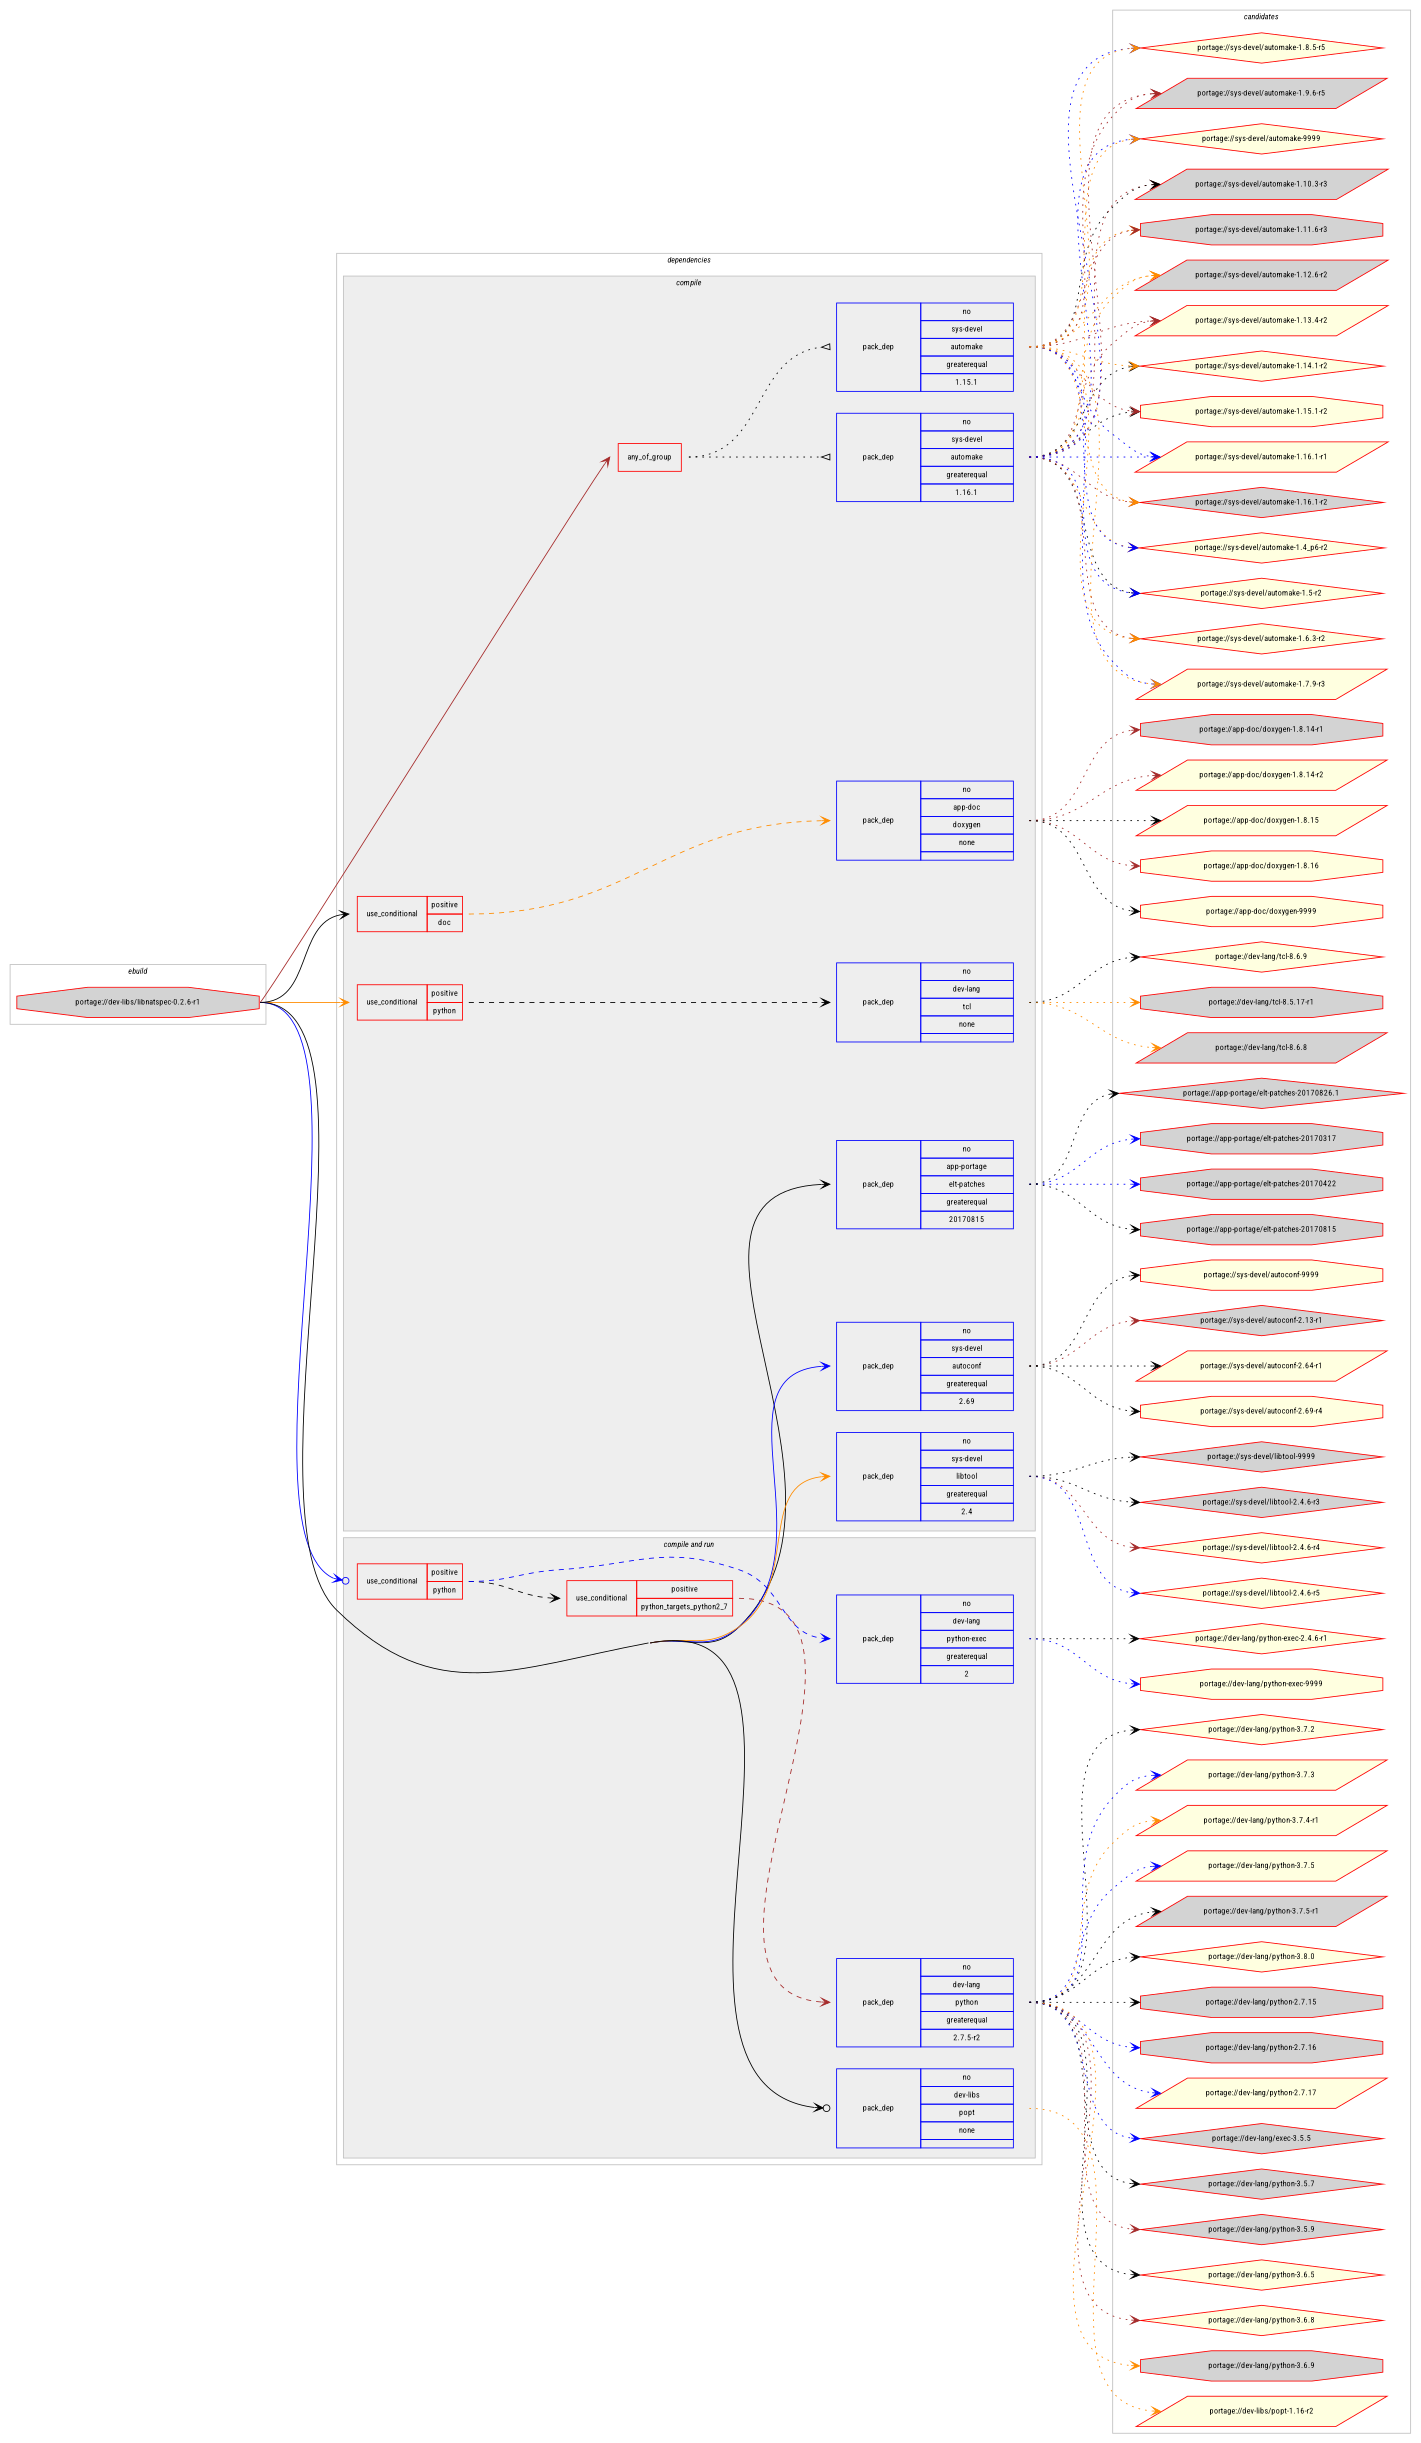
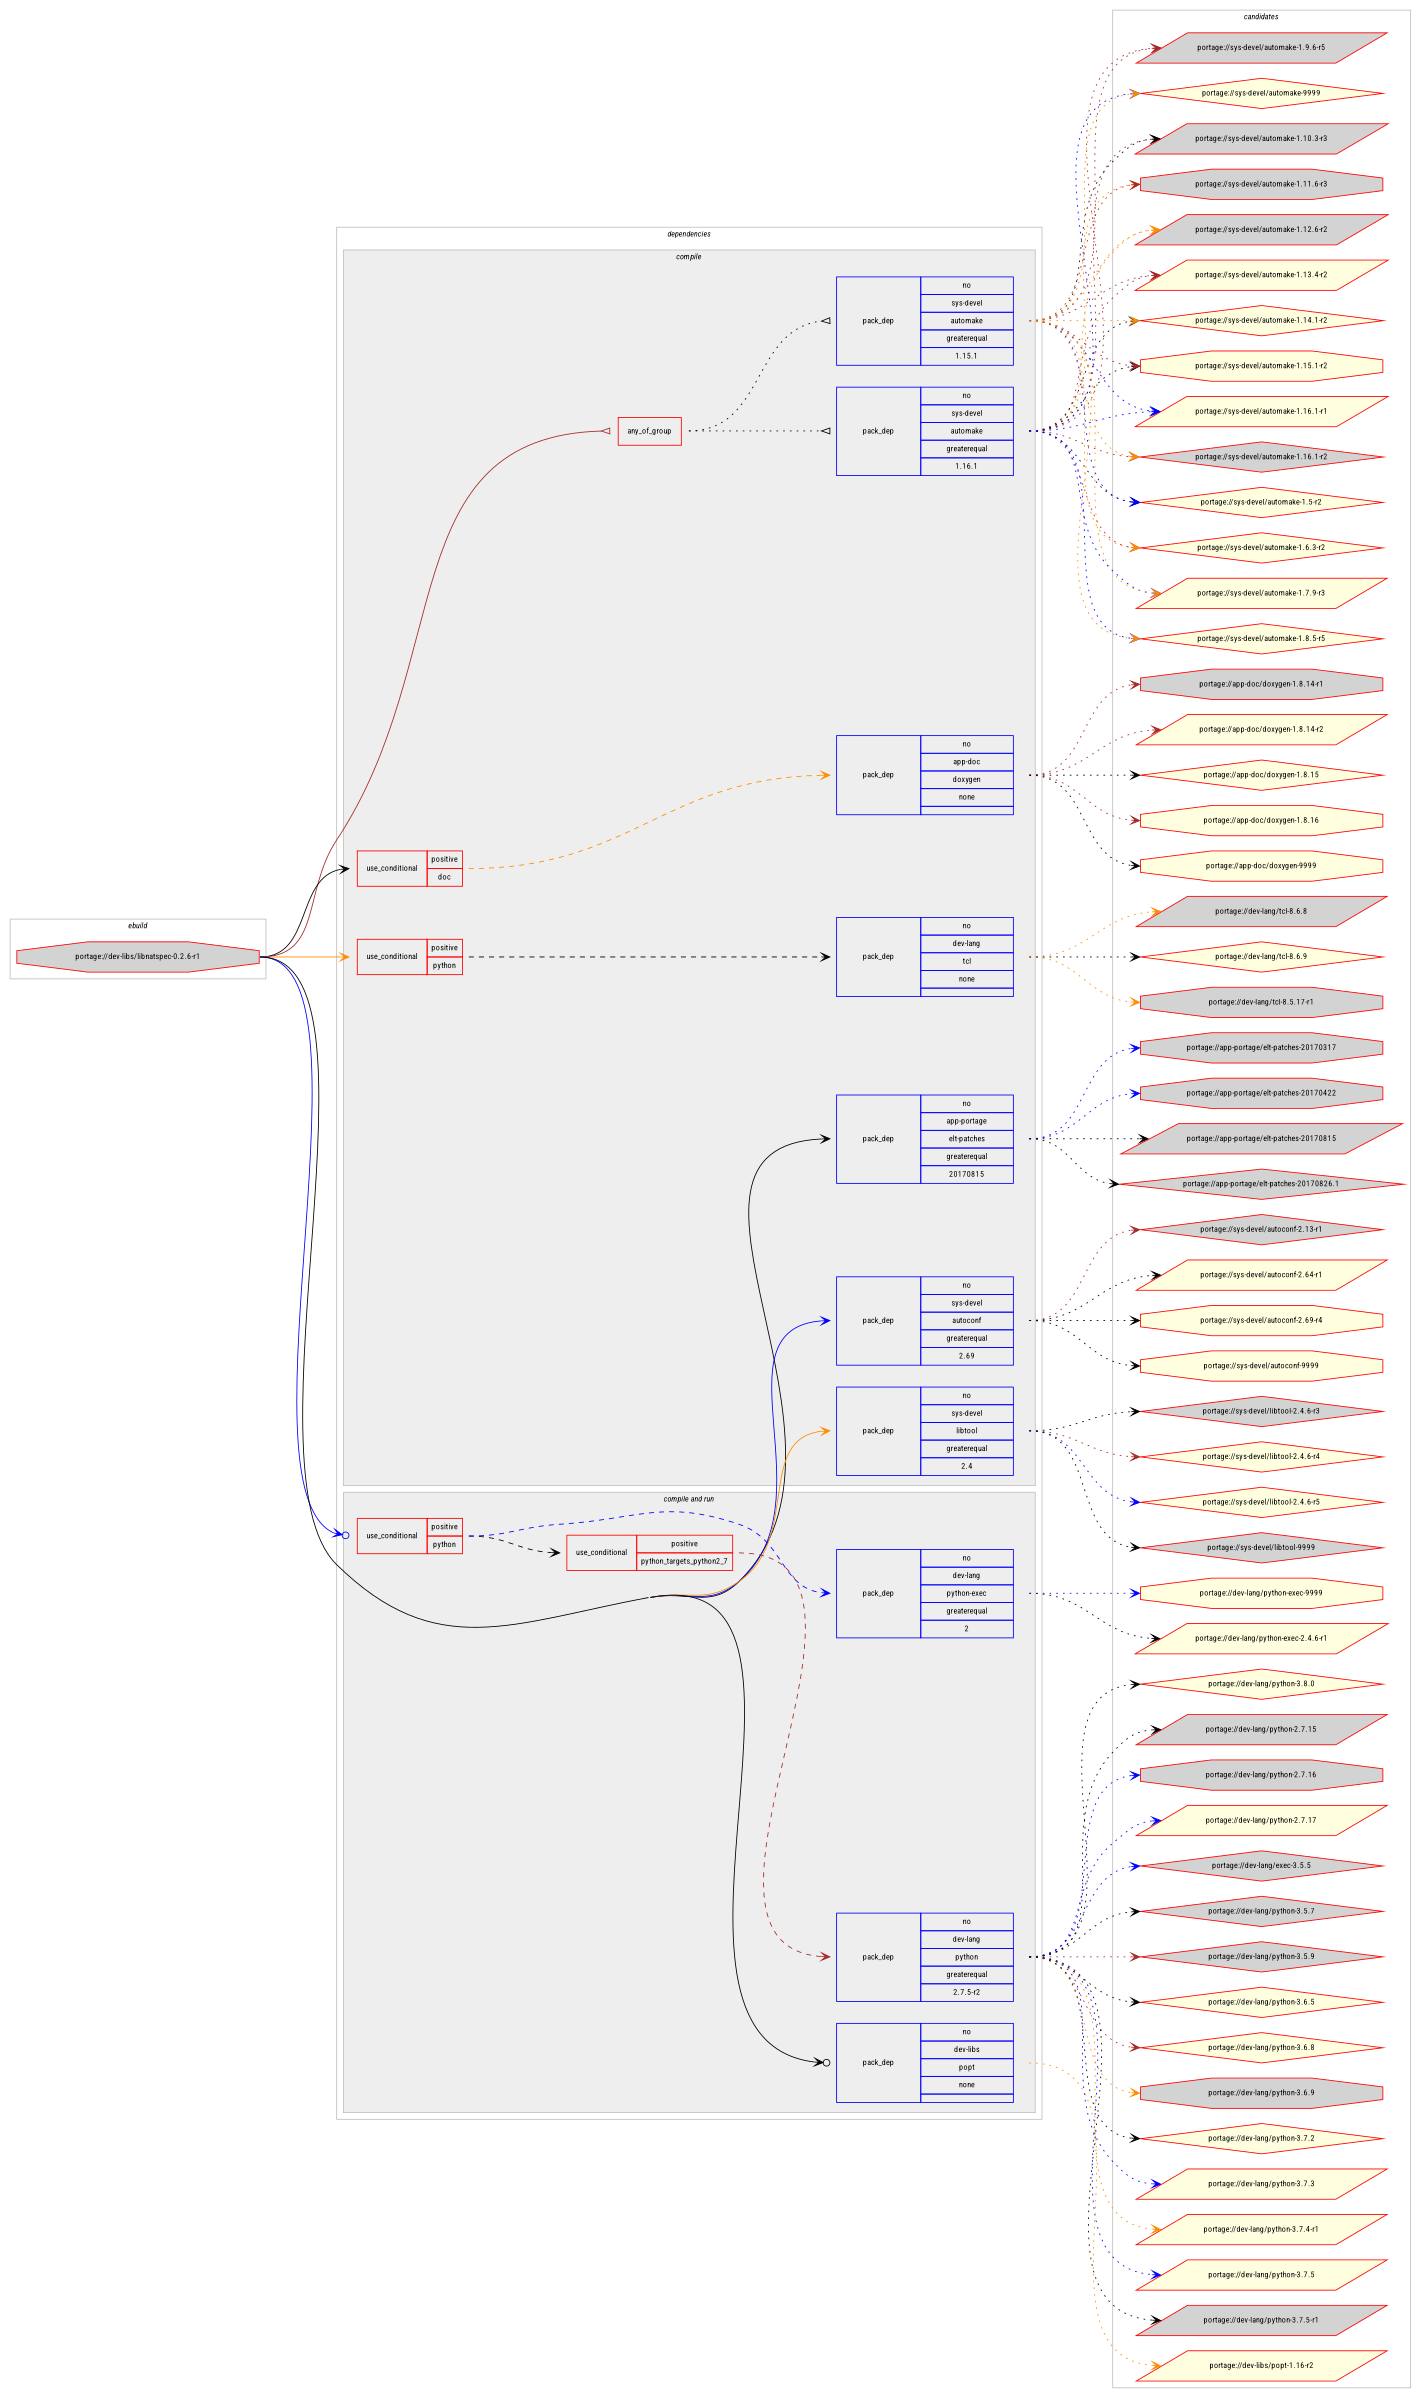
node "portage://sys-devel/automake-1.4_p6-r2": removed
edge "portage://dev-libs/libnatspec-0.2.6-r1" -> "any_of_group": arrowhead vee -> oinv
node "portage://app-doc/doxygen-1.8.15": shape parallelogram -> diamond
node "portage://app-portage/elt-patches-20170815": shape octagon -> parallelogram
node "portage://dev-lang/python-exec-2.4.6-r1": shape diamond -> parallelogram
node "portage://dev-lang/python-2.7.15": shape octagon -> parallelogram
